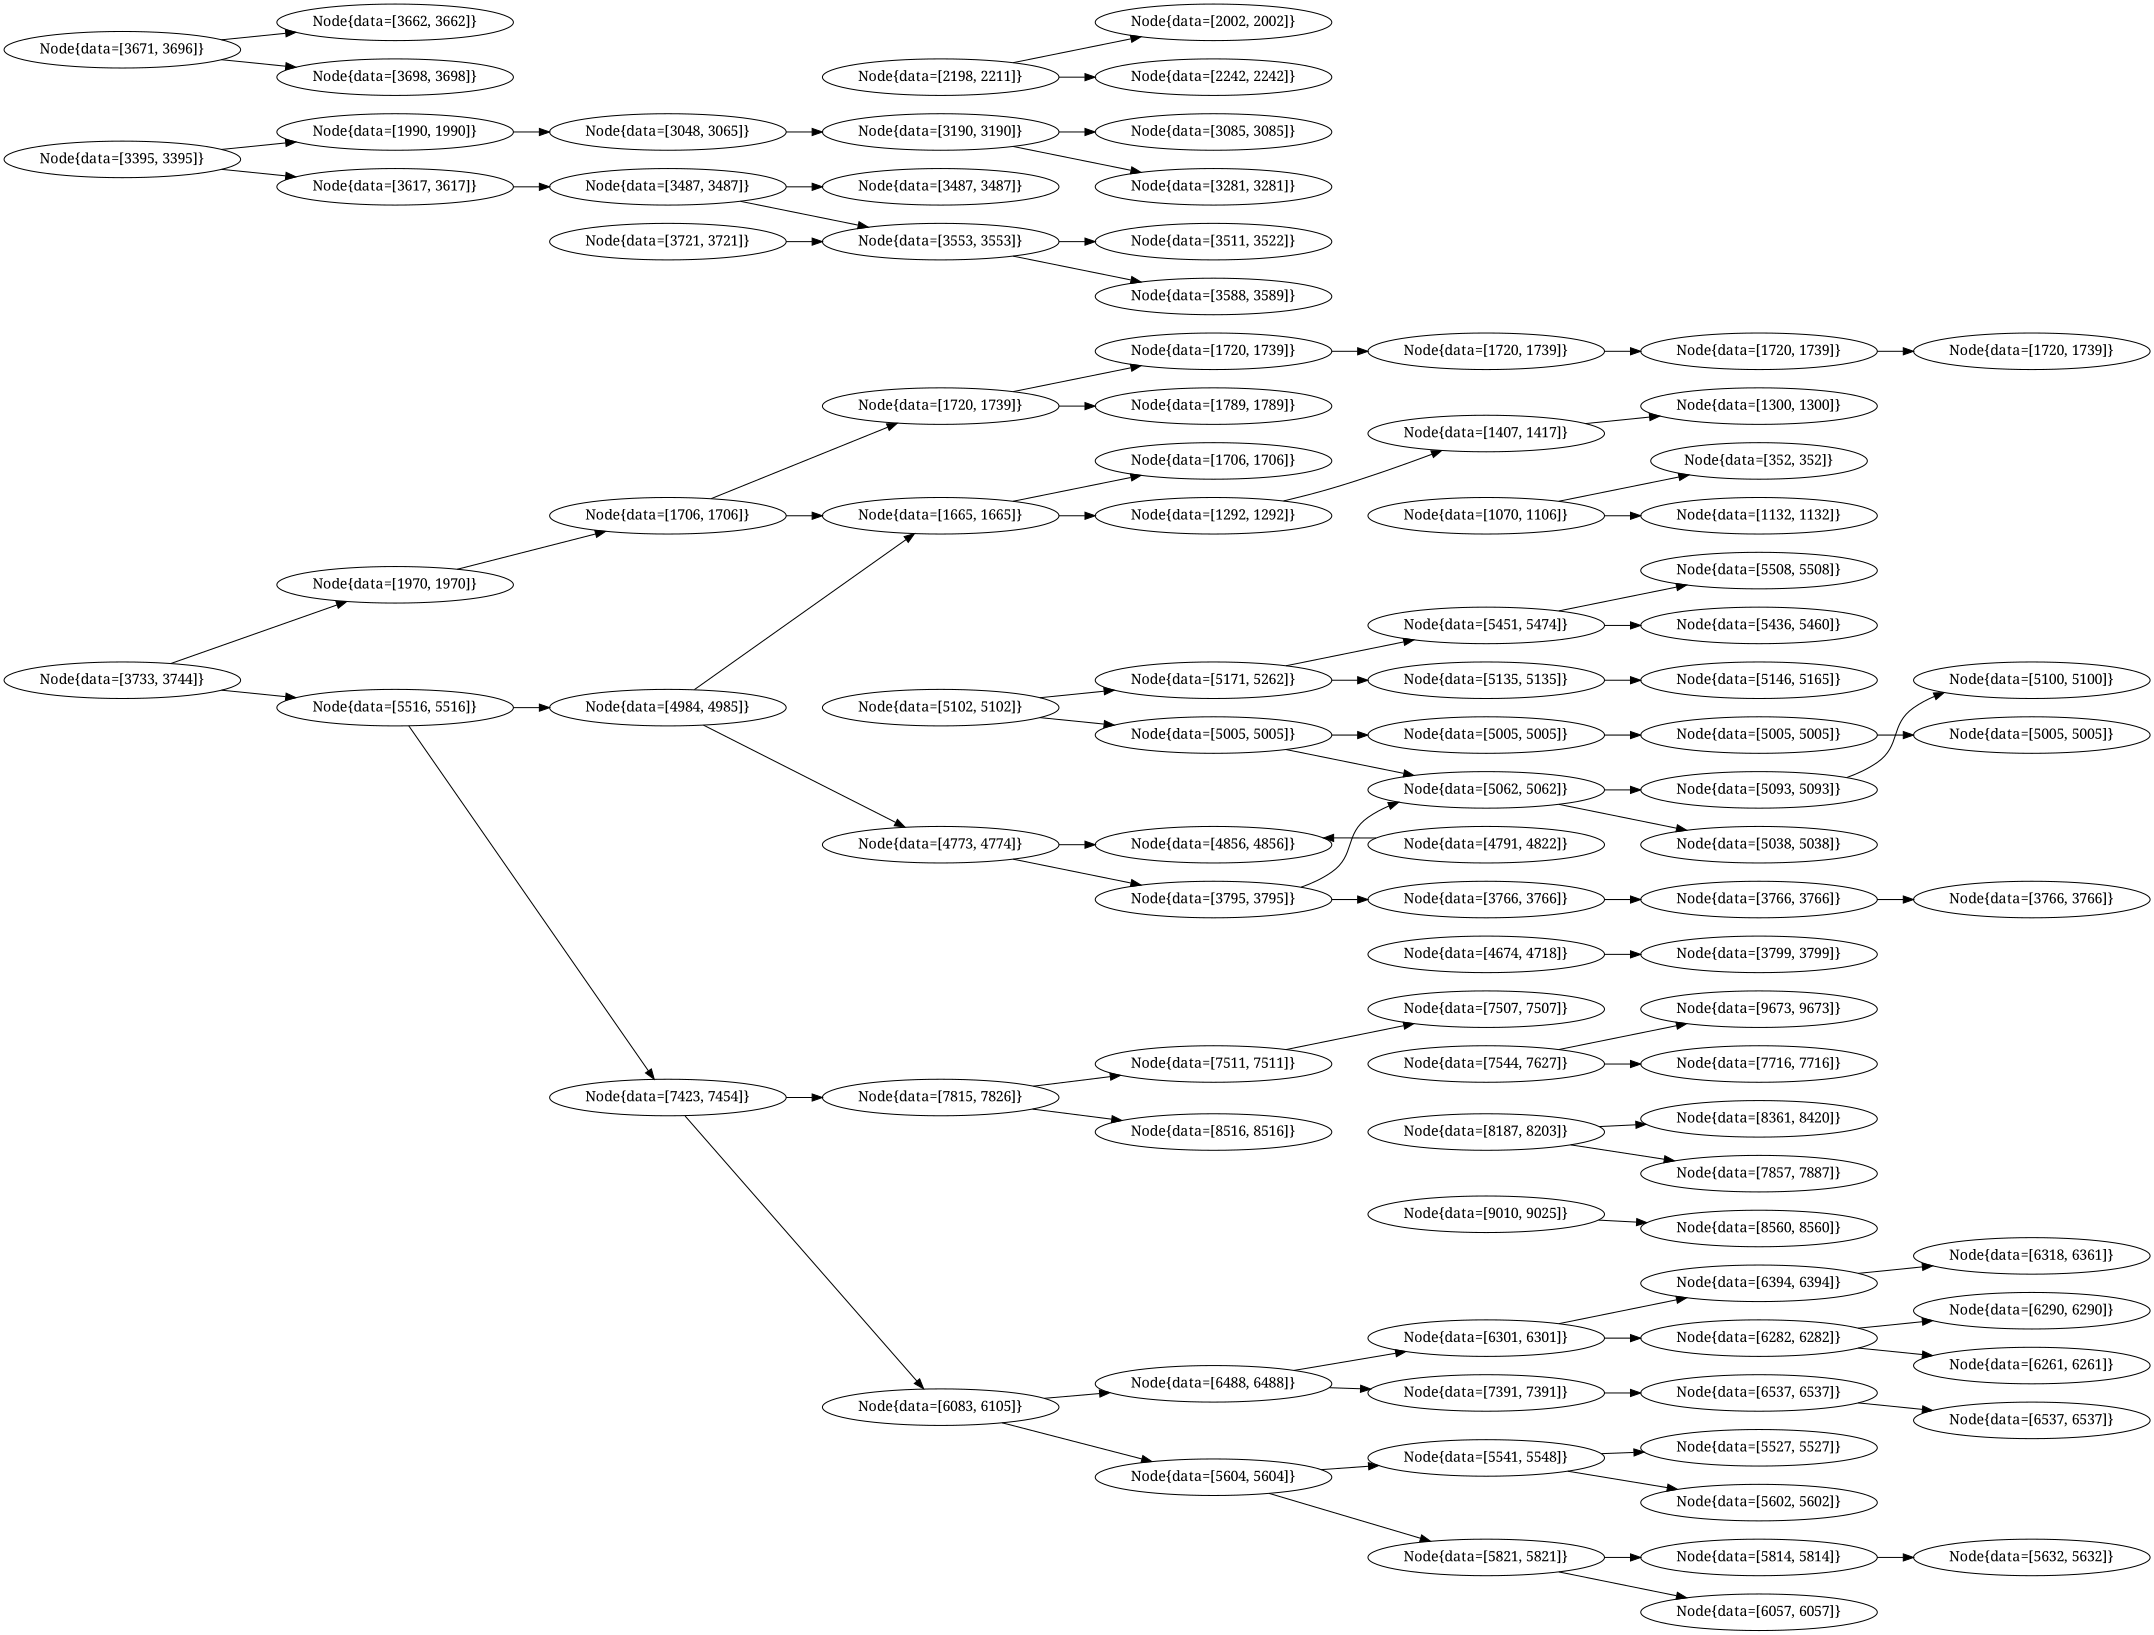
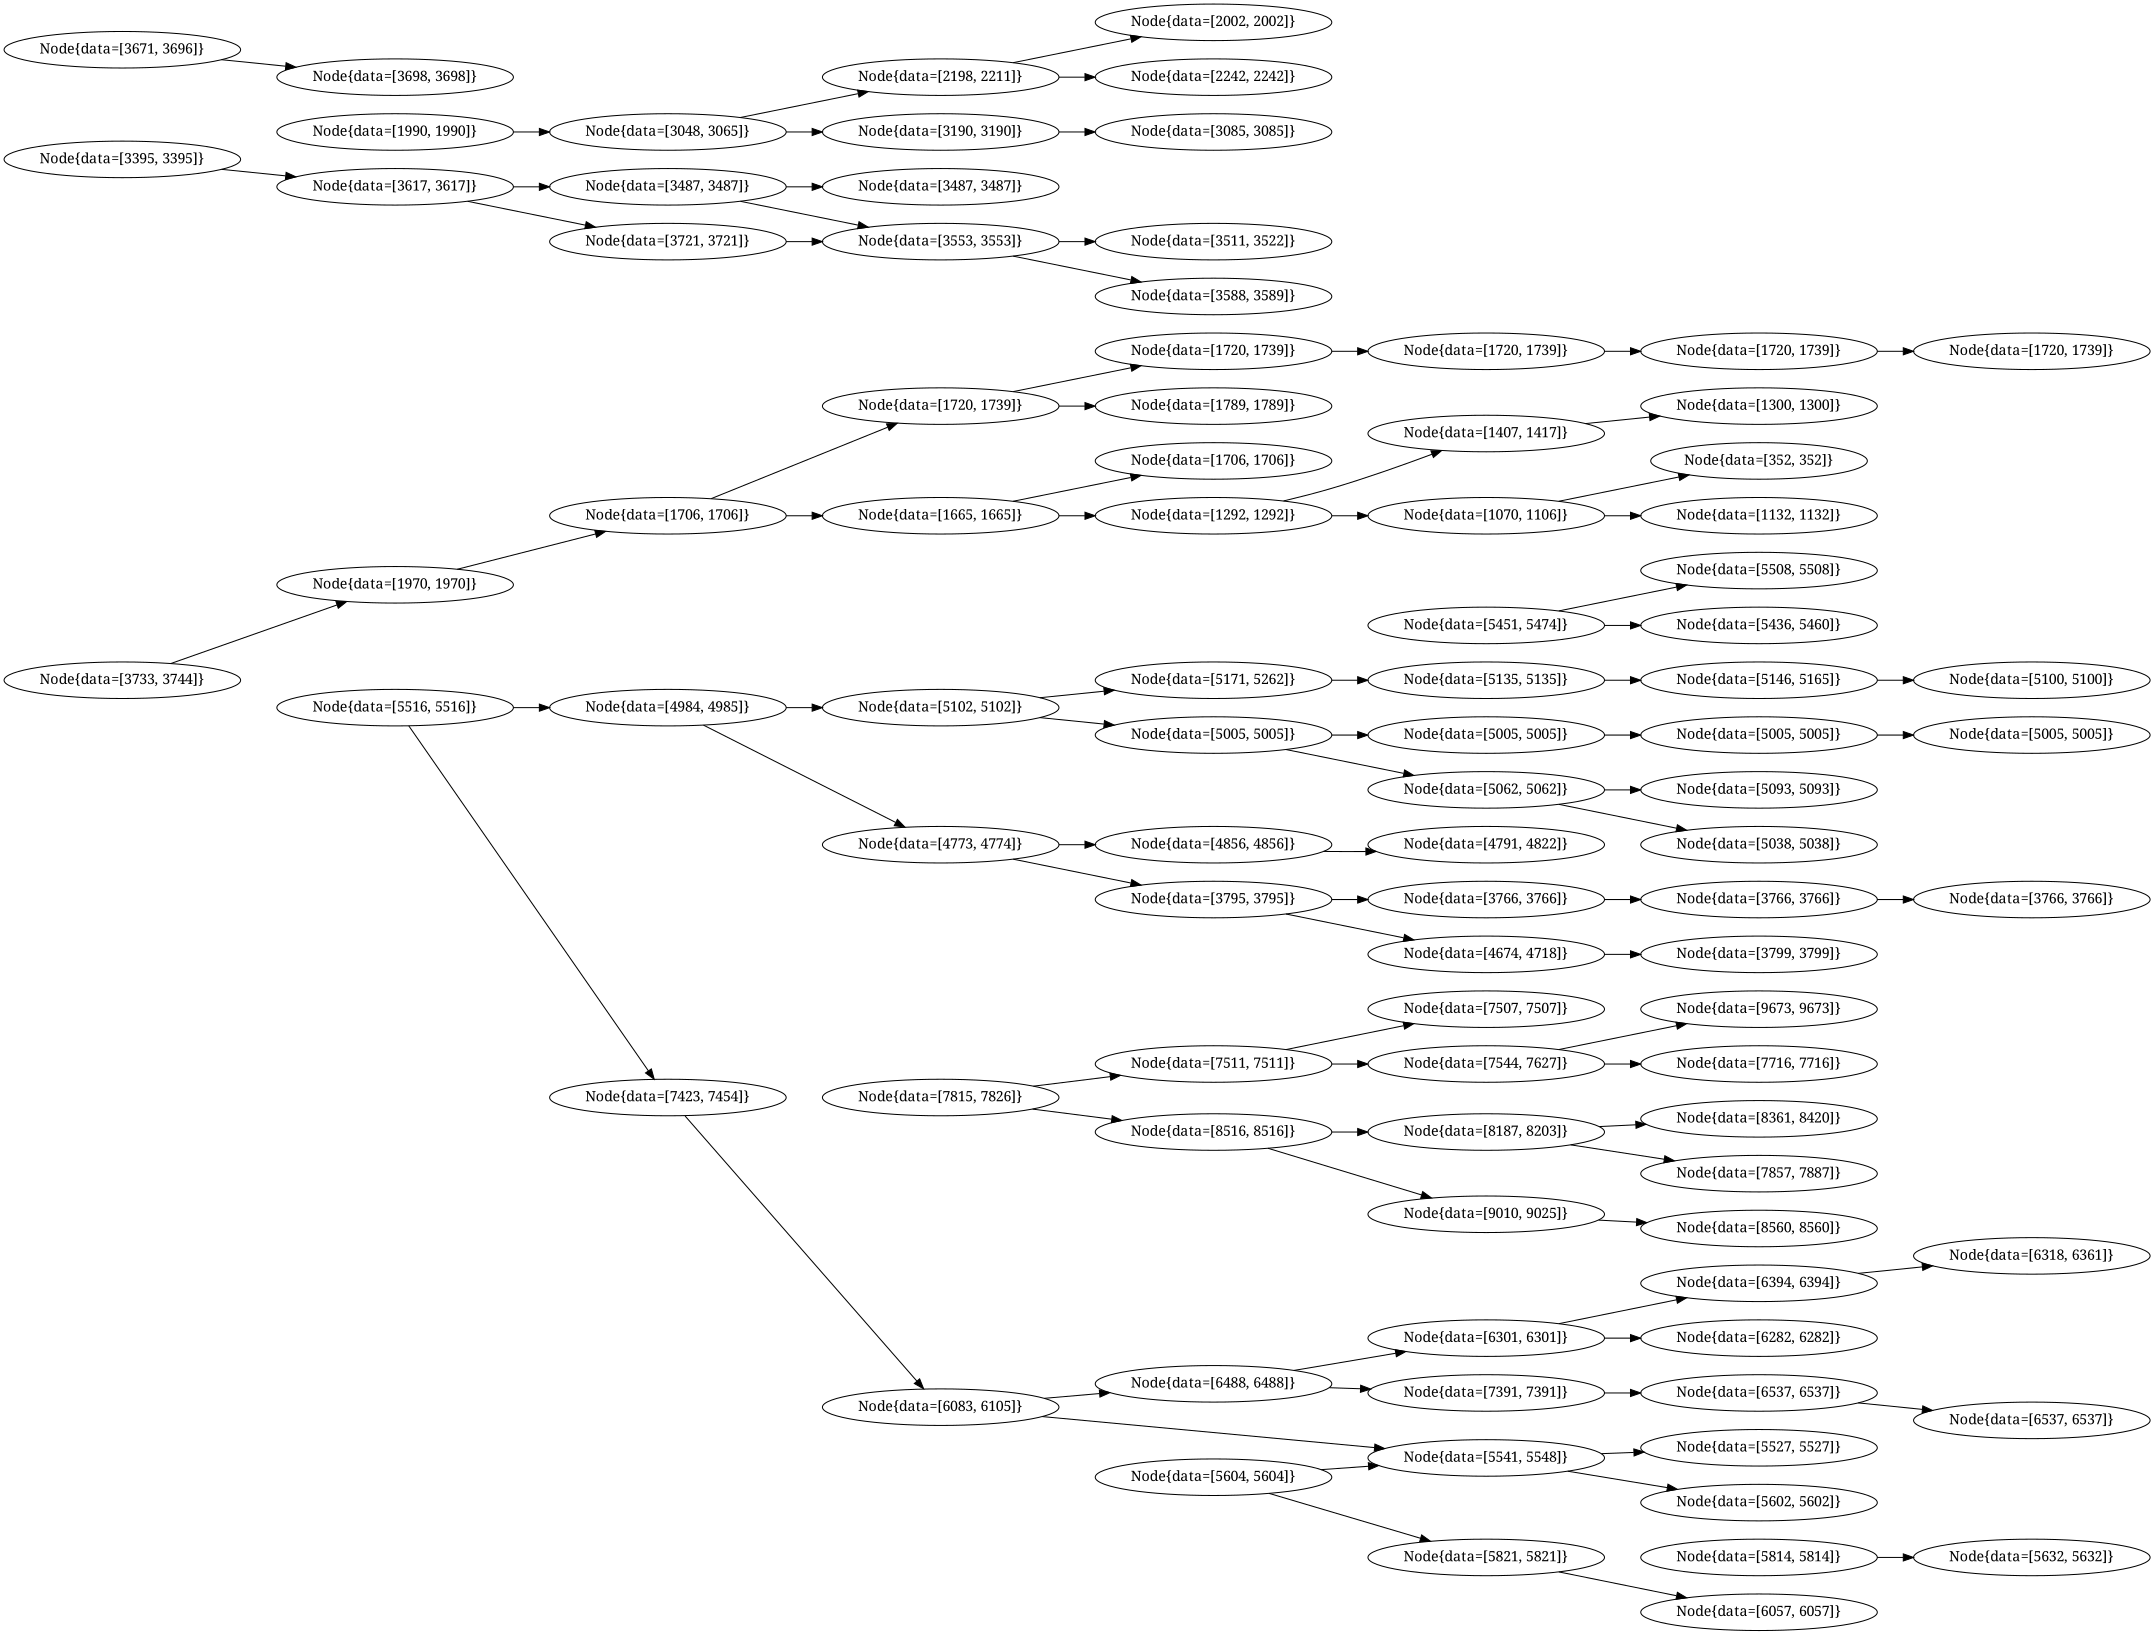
node "Node{data=[3662, 3662]}": removed
edge "Node{data=[3048, 3065]}" -> "Node{data=[2198, 2211]}": added
edge "Node{data=[3395, 3395]}" -> "Node{data=[1990, 1990]}": removed
node "Node{data=[3281, 3281]}": removed
edge "Node{data=[3617, 3617]}" -> "Node{data=[3721, 3721]}": added
edge "Node{data=[1292, 1292]}" -> "Node{data=[1070, 1106]}": added
edge "Node{data=[4984, 4985]}" -> "Node{data=[1665, 1665]}": now "Node{data=[4984, 4985]}" -> "Node{data=[5102, 5102]}"
edge "Node{data=[5171, 5262]}" -> "Node{data=[5451, 5474]}": removed
edge "Node{data=[3733, 3744]}" -> "Node{data=[5516, 5516]}": removed
edge "Node{data=[5093, 5093]}" -> "Node{data=[5100, 5100]}": now "Node{data=[5146, 5165]}" -> "Node{data=[5100, 5100]}"
edge "Node{data=[4791, 4822]}" -> "Node{data=[4856, 4856]}": reversed
edge "Node{data=[3795, 3795]}" -> "Node{data=[5062, 5062]}": now "Node{data=[3795, 3795]}" -> "Node{data=[4674, 4718]}"
edge "Node{data=[7511, 7511]}" -> "Node{data=[7544, 7627]}": added
edge "Node{data=[7423, 7454]}" -> "Node{data=[7815, 7826]}": removed
edge "Node{data=[8516, 8516]}" -> "Node{data=[8187, 8203]}": added
edge "Node{data=[8516, 8516]}" -> "Node{data=[9010, 9025]}": added
node "Node{data=[6290, 6290]}": removed
node "Node{data=[6261, 6261]}": removed
edge "Node{data=[6083, 6105]}" -> "Node{data=[5604, 5604]}": now "Node{data=[6083, 6105]}" -> "Node{data=[5541, 5548]}"
edge "Node{data=[5821, 5821]}" -> "Node{data=[5814, 5814]}": removed
